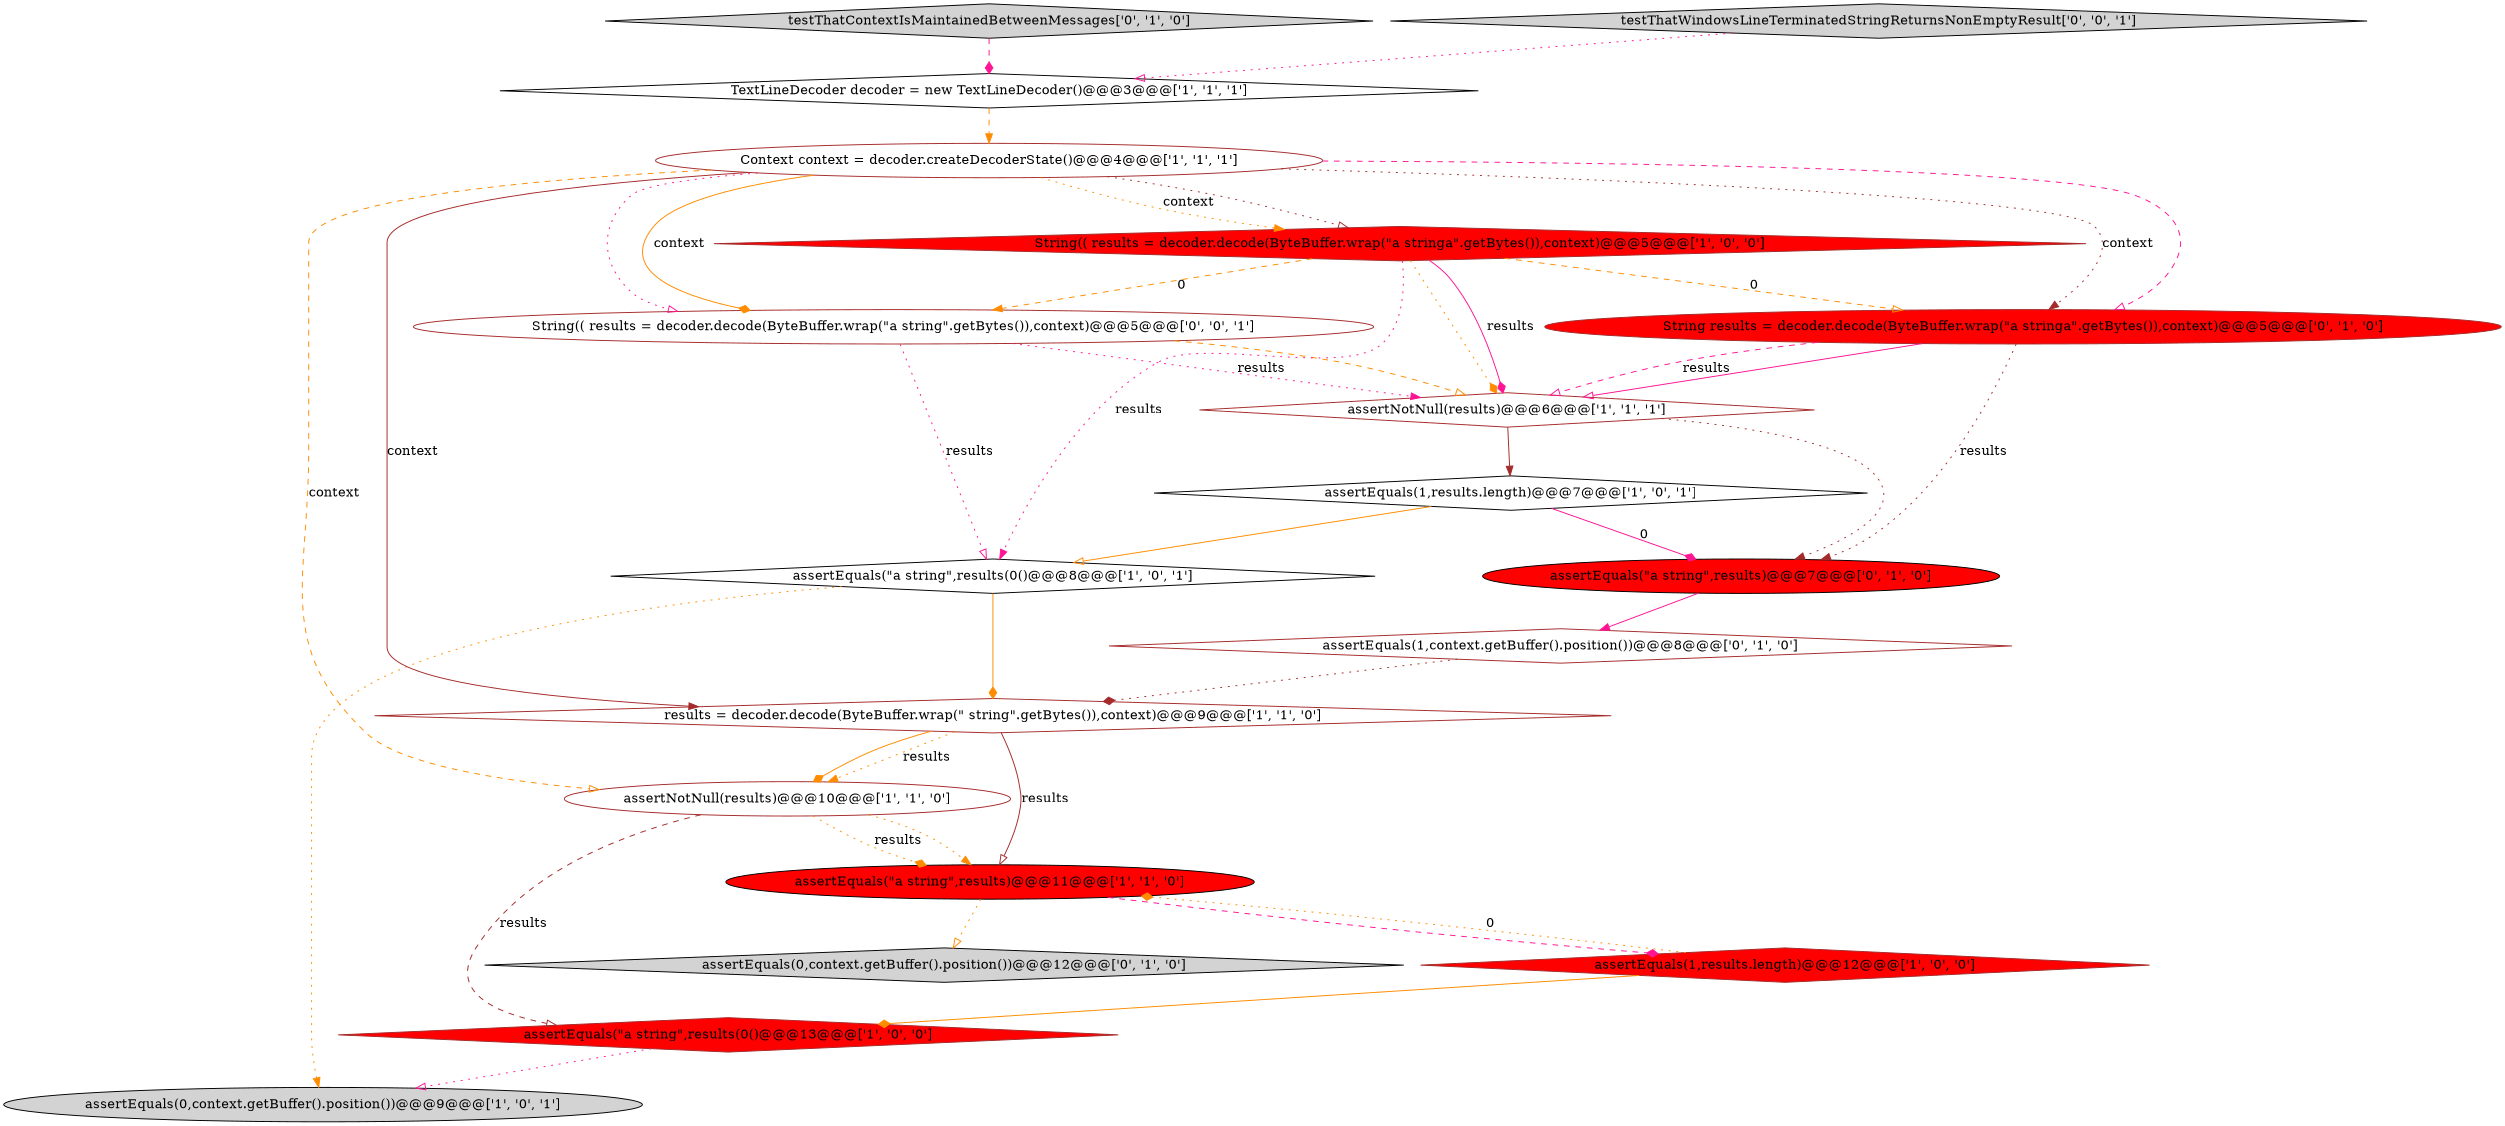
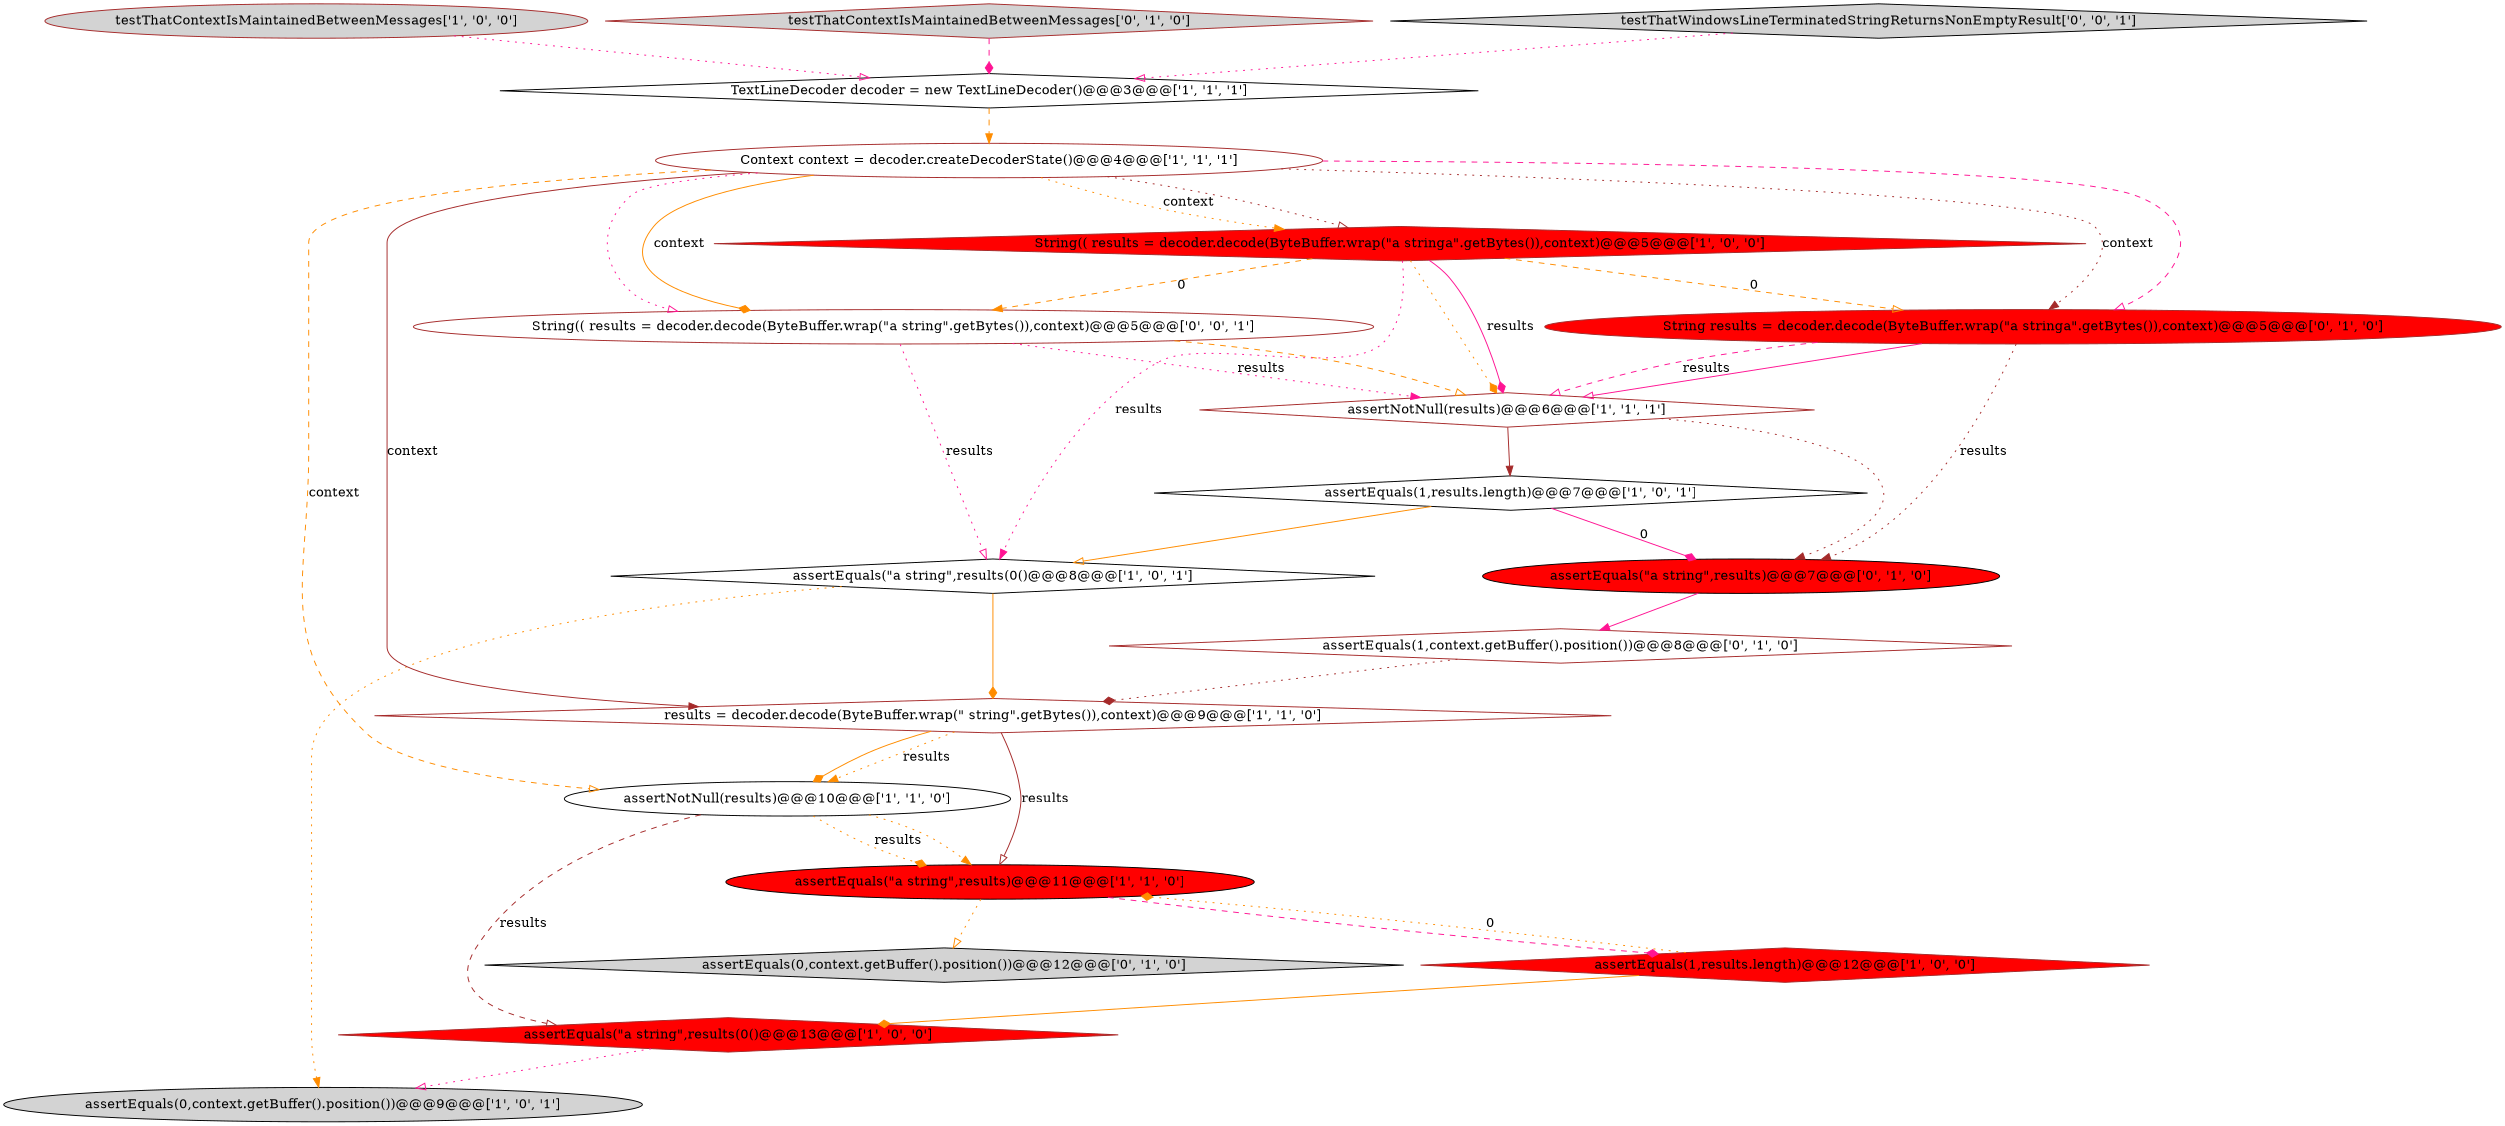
node "testThatContextIsMaintainedBetweenMessages['1', '0', '0']": added
node "testThatContextIsMaintainedBetweenMessages['0', '1', '0']": color black -> brown
node "assertNotNull(results)@@@10@@@['1', '1', '0']": color brown -> black
